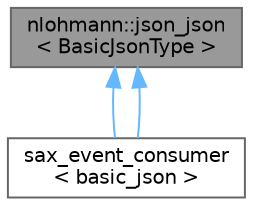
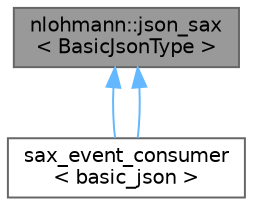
node "nlohmann::json_json < BasicJsonType >": label "nlohmann::json_json < BasicJsonType >" -> "nlohmann::json_sax < BasicJsonType >"
